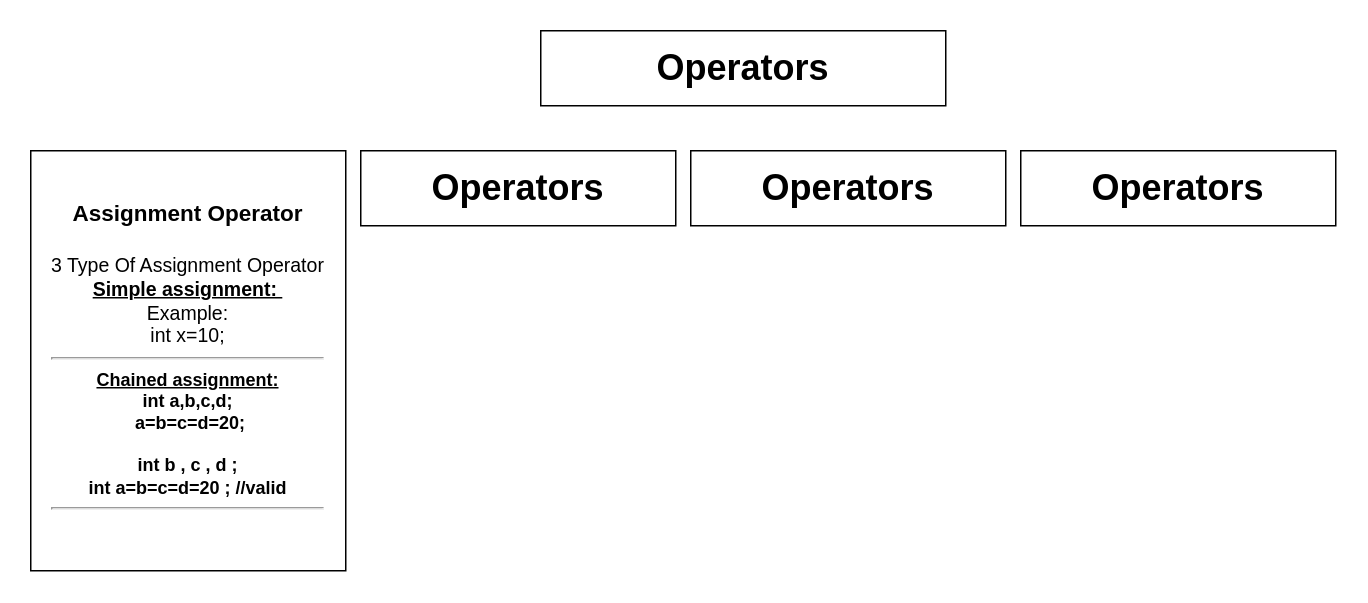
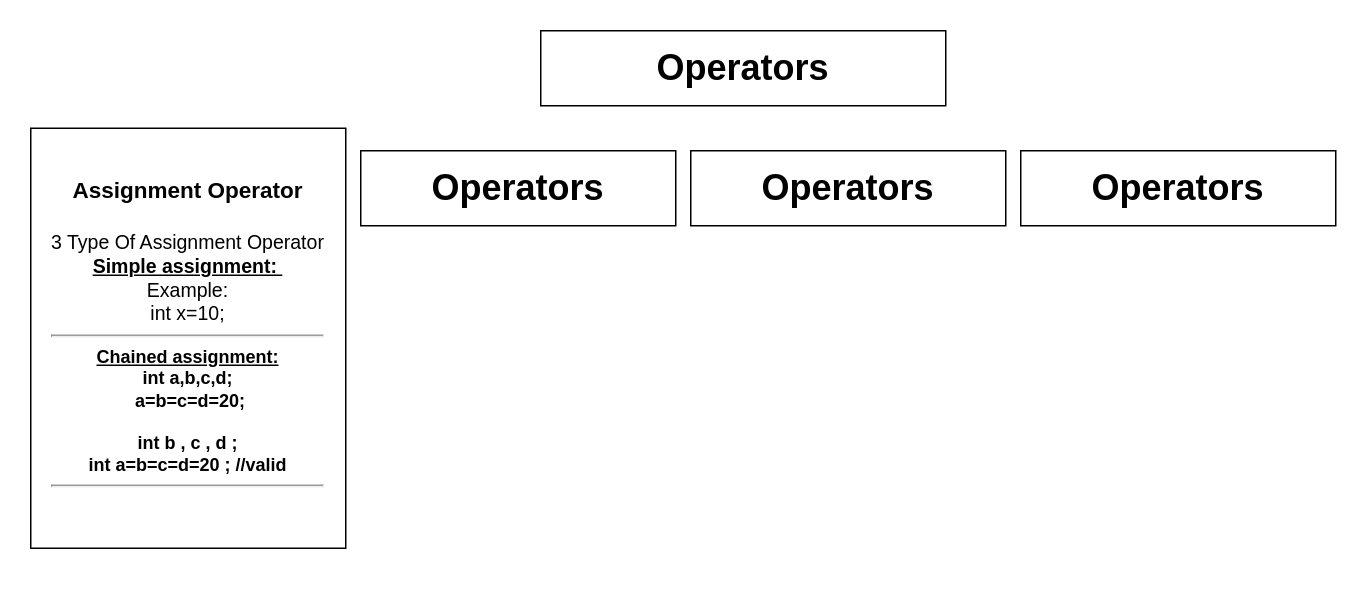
node "Assignment Operator 3 Type Of Assignment Operator Simple assignment: Example: int x=10; Chained assignment: int a,b,c,d; a=b=c=d=20; int b , c , d ; int a=b=c=d=20 ; //valid": moved (188, 361) -> (188, 338)
